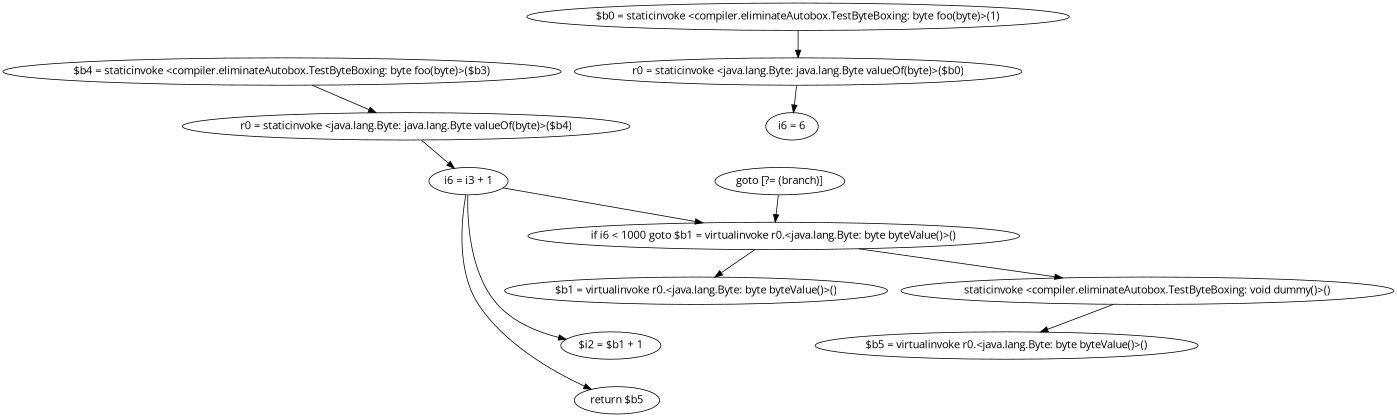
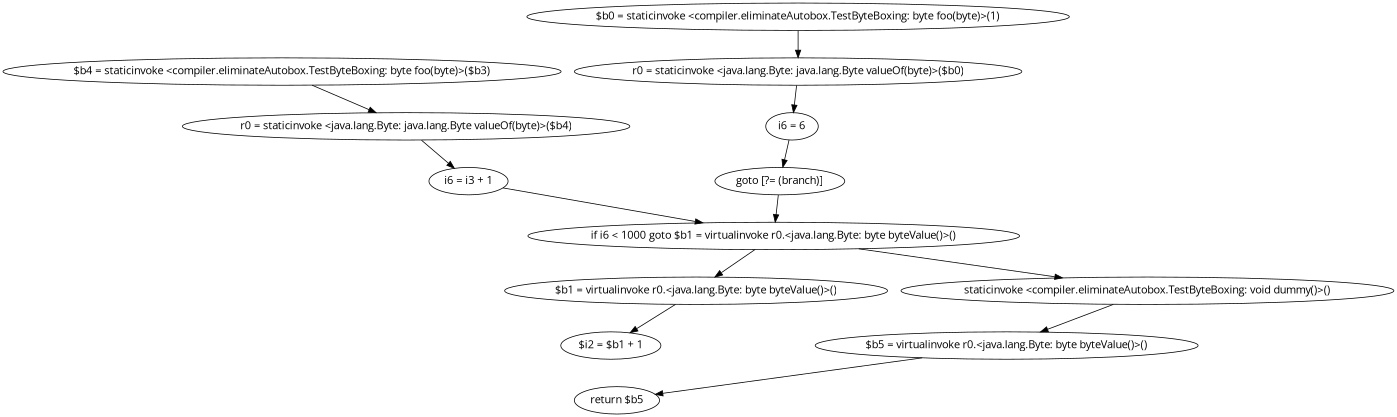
edge "i6 = 6" -> "goto [?= (branch)]": added
edge "i6 = i3 + 1" -> "$i2 = $b1 + 1": now "$b1 = virtualinvoke r0.<java.lang.Byte: byte byteValue()>()" -> "$i2 = $b1 + 1"
edge "i6 = i3 + 1" -> "return $b5": now "$b5 = virtualinvoke r0.<java.lang.Byte: byte byteValue()>()" -> "return $b5"
